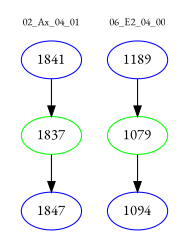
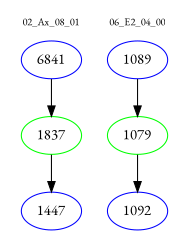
cluster "02_Ax_04_01": label "02_Ax_04_01" -> "02_Ax_08_01"
node "1841": label "1841" -> "6841"
node "1189": label "1189" -> "1089"
node "1847": label "1847" -> "1447"
node "1094": label "1094" -> "1092"
